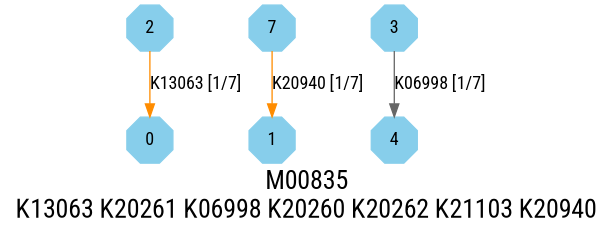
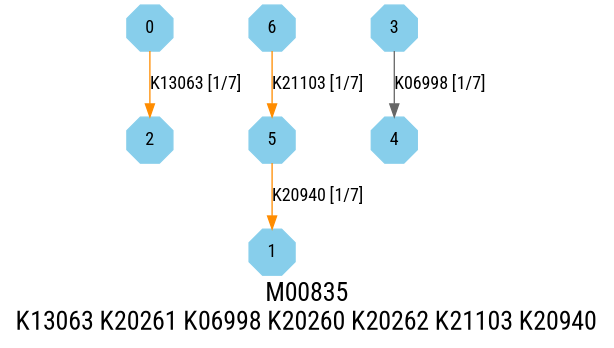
node "6": added
node "7": label "7" -> "5"
edge "2" -> "0": reversed
